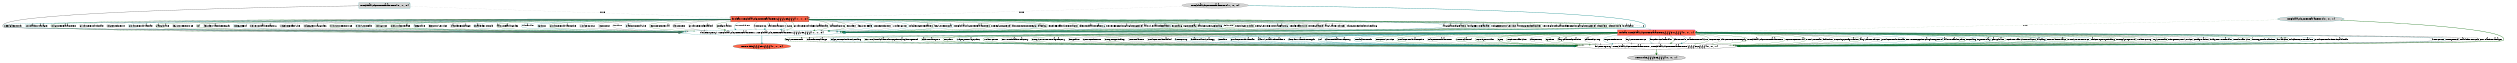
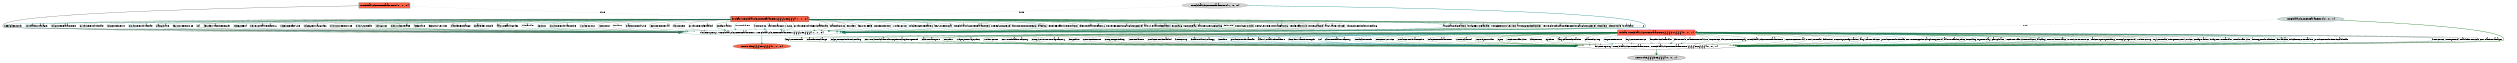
node "useGlobalSslContextParameters['0', '1', '0']": fillcolor lightgray -> tomato
